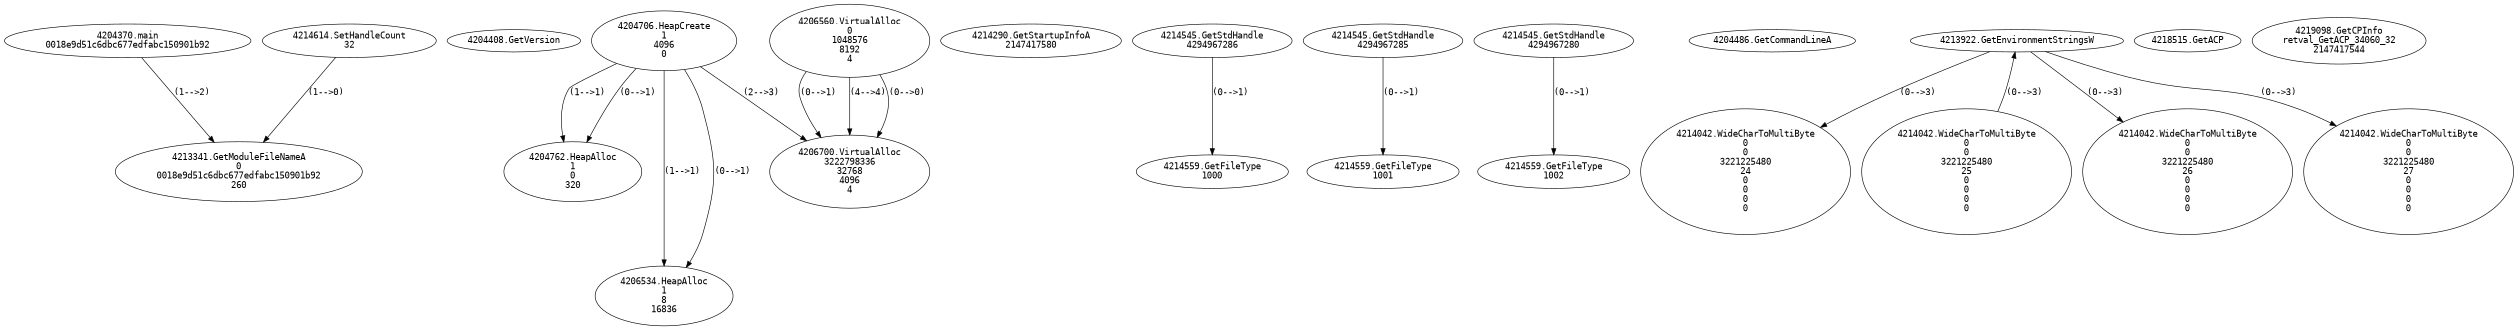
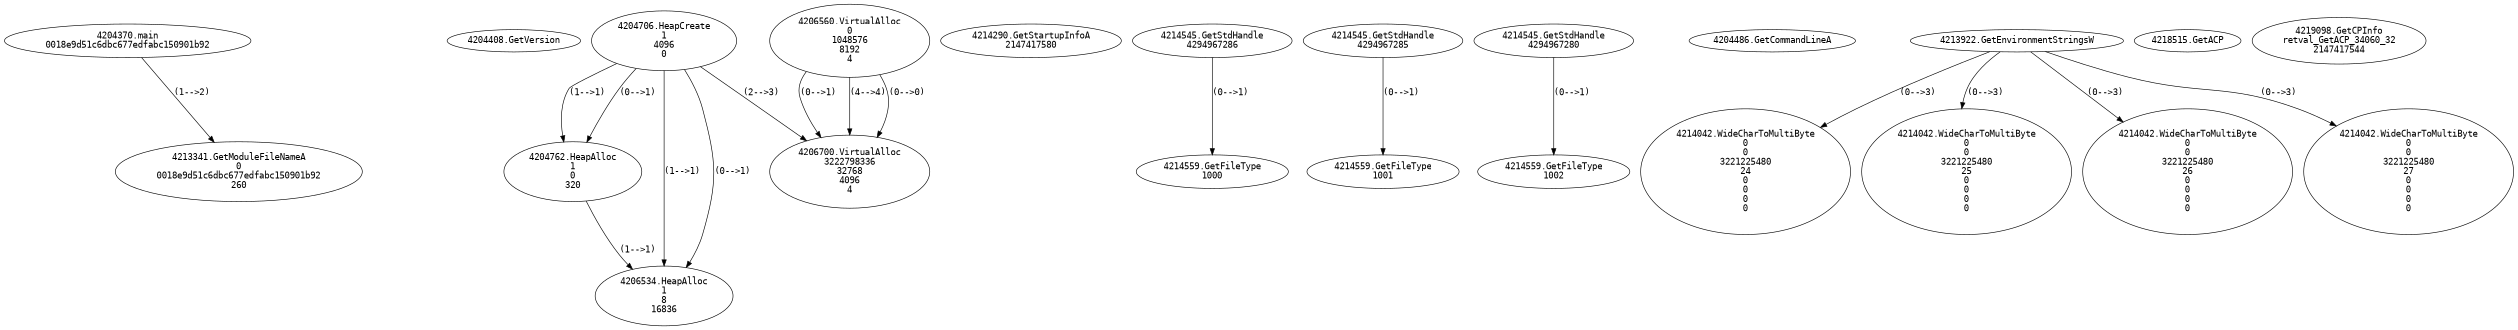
node "4214614.SetHandleCount 32": removed
edge "4214042.WideCharToMultiByte 0 0 3221225480 25 0 0 0 0" -> "4213922.GetEnvironmentStringsW": reversed
edge "4204762.HeapAlloc 1 0 320" -> "4206534.HeapAlloc 1 8 16836": added, label "(1-->1)"
